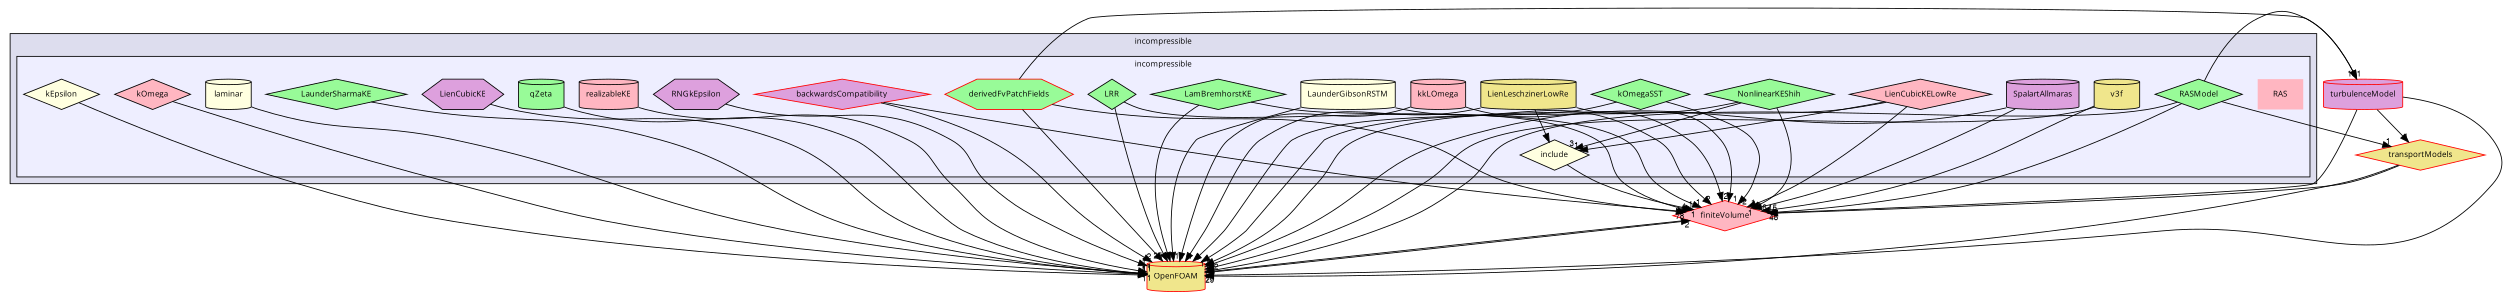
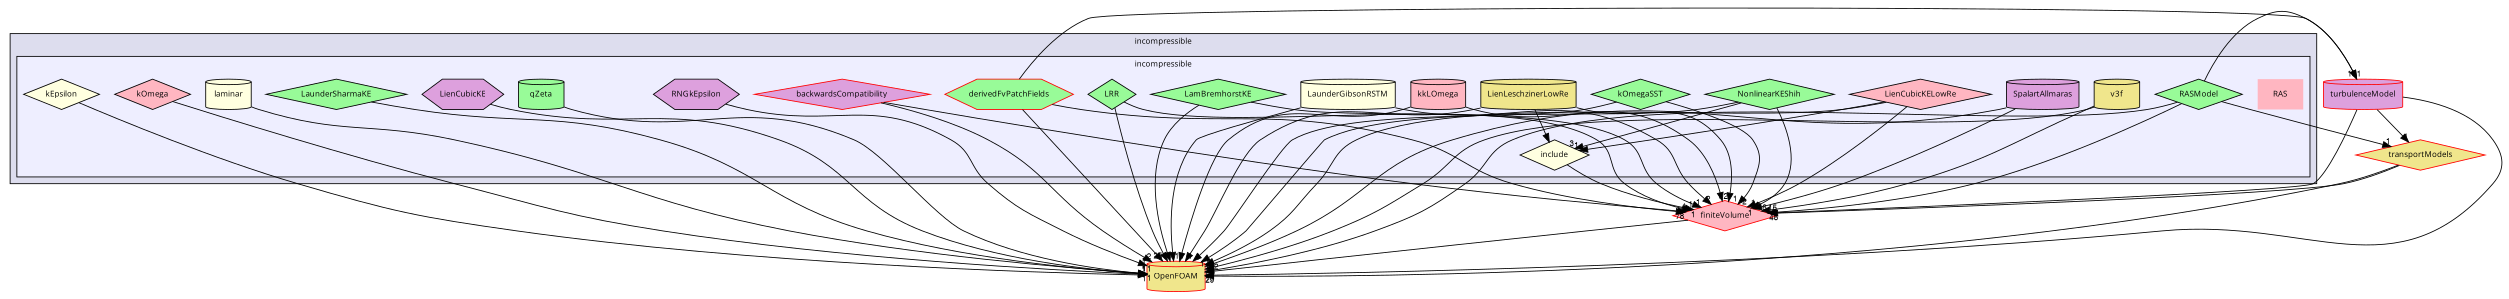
node "realizableKE": removed
edge "OpenFOAM" -> "finiteVolume": removed
